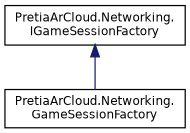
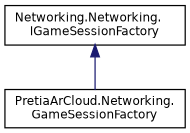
node "PretiaArCloud.Networking. IGameSessionFactory": label "PretiaArCloud.Networking. IGameSessionFactory" -> "Networking.Networking. IGameSessionFactory"
